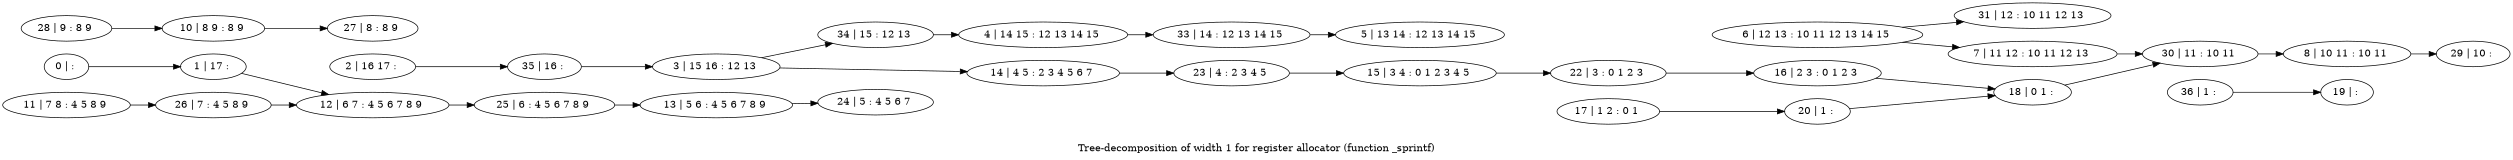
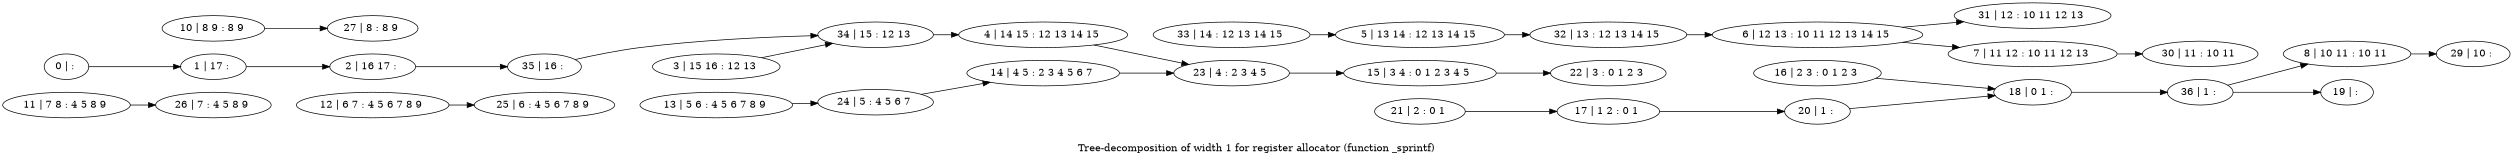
node "28 | 9 : 8 9": removed
edge "4 | 14 15 : 12 13 14 15" -> "33 | 14 : 12 13 14 15": now "4 | 14 15 : 12 13 14 15" -> "23 | 4 : 2 3 4 5"
node "32 | 13 : 12 13 14 15": added
edge "30 | 11 : 10 11" -> "8 | 10 11 : 10 11": now "36 | 1 :" -> "8 | 10 11 : 10 11"
edge "35 | 16 :" -> "3 | 15 16 : 12 13": now "35 | 16 :" -> "34 | 15 : 12 13"
edge "3 | 15 16 : 12 13" -> "14 | 4 5 : 2 3 4 5 6 7": now "24 | 5 : 4 5 6 7" -> "14 | 4 5 : 2 3 4 5 6 7"
edge "22 | 3 : 0 1 2 3" -> "16 | 2 3 : 0 1 2 3": removed
edge "18 | 0 1 :" -> "30 | 11 : 10 11": now "18 | 0 1 :" -> "36 | 1 :"
edge "1 | 17 :" -> "12 | 6 7 : 4 5 6 7 8 9": now "1 | 17 :" -> "2 | 16 17 :"
edge "26 | 7 : 4 5 8 9" -> "12 | 6 7 : 4 5 6 7 8 9": removed
edge "25 | 6 : 4 5 6 7 8 9" -> "13 | 5 6 : 4 5 6 7 8 9": removed
node "21 | 2 : 0 1": added
